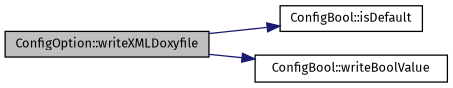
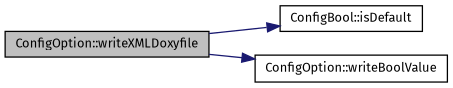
node "ConfigBool::writeBoolValue": label "ConfigBool::writeBoolValue" -> "ConfigOption::writeBoolValue"
